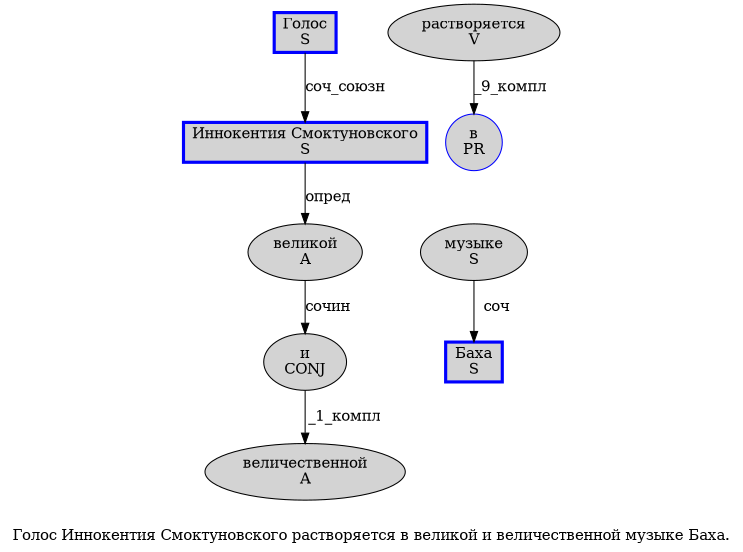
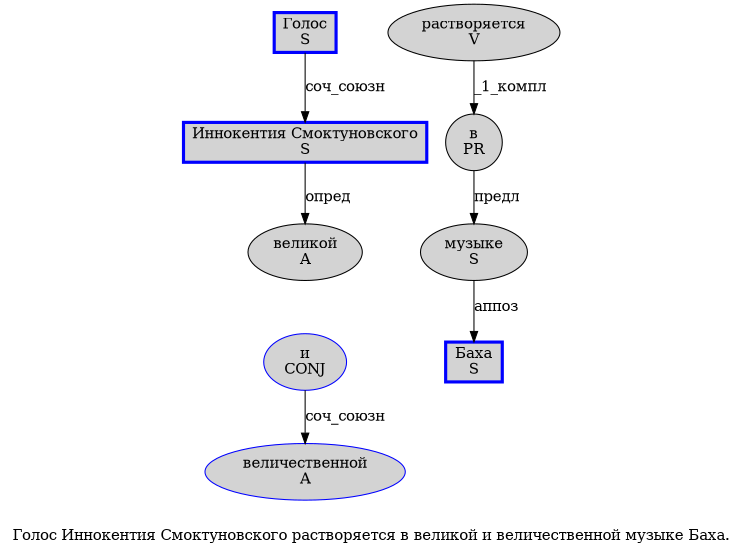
edge "растворяется V" -> "в PR": label "_9_компл" -> "_1_компл"
node "в PR": color blue -> black
edge "в PR" -> "музыке S": added, label "предл"
edge "великой A" -> "и CONJ": removed, label "сочин"
edge "музыке S" -> "Баха S": label "соч" -> "аппоз"
node "и CONJ": color black -> blue
edge "и CONJ" -> "величественной A": label "_1_компл" -> "соч_союзн"
node "величественной A": color black -> blue
